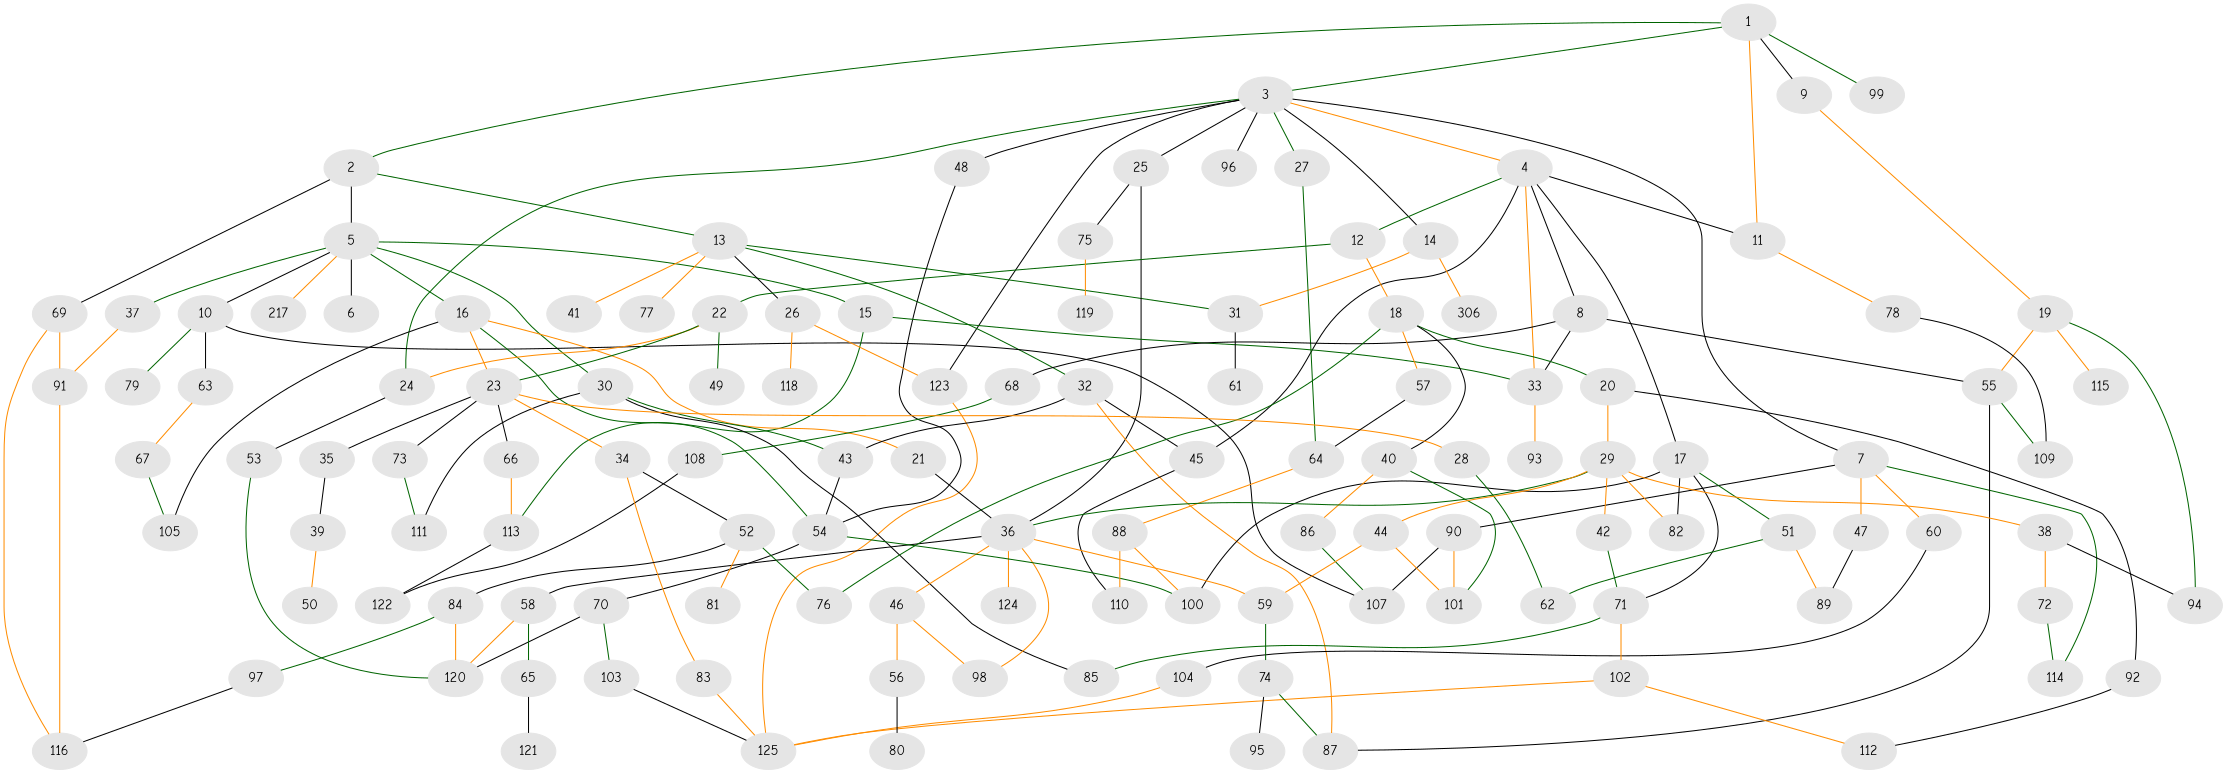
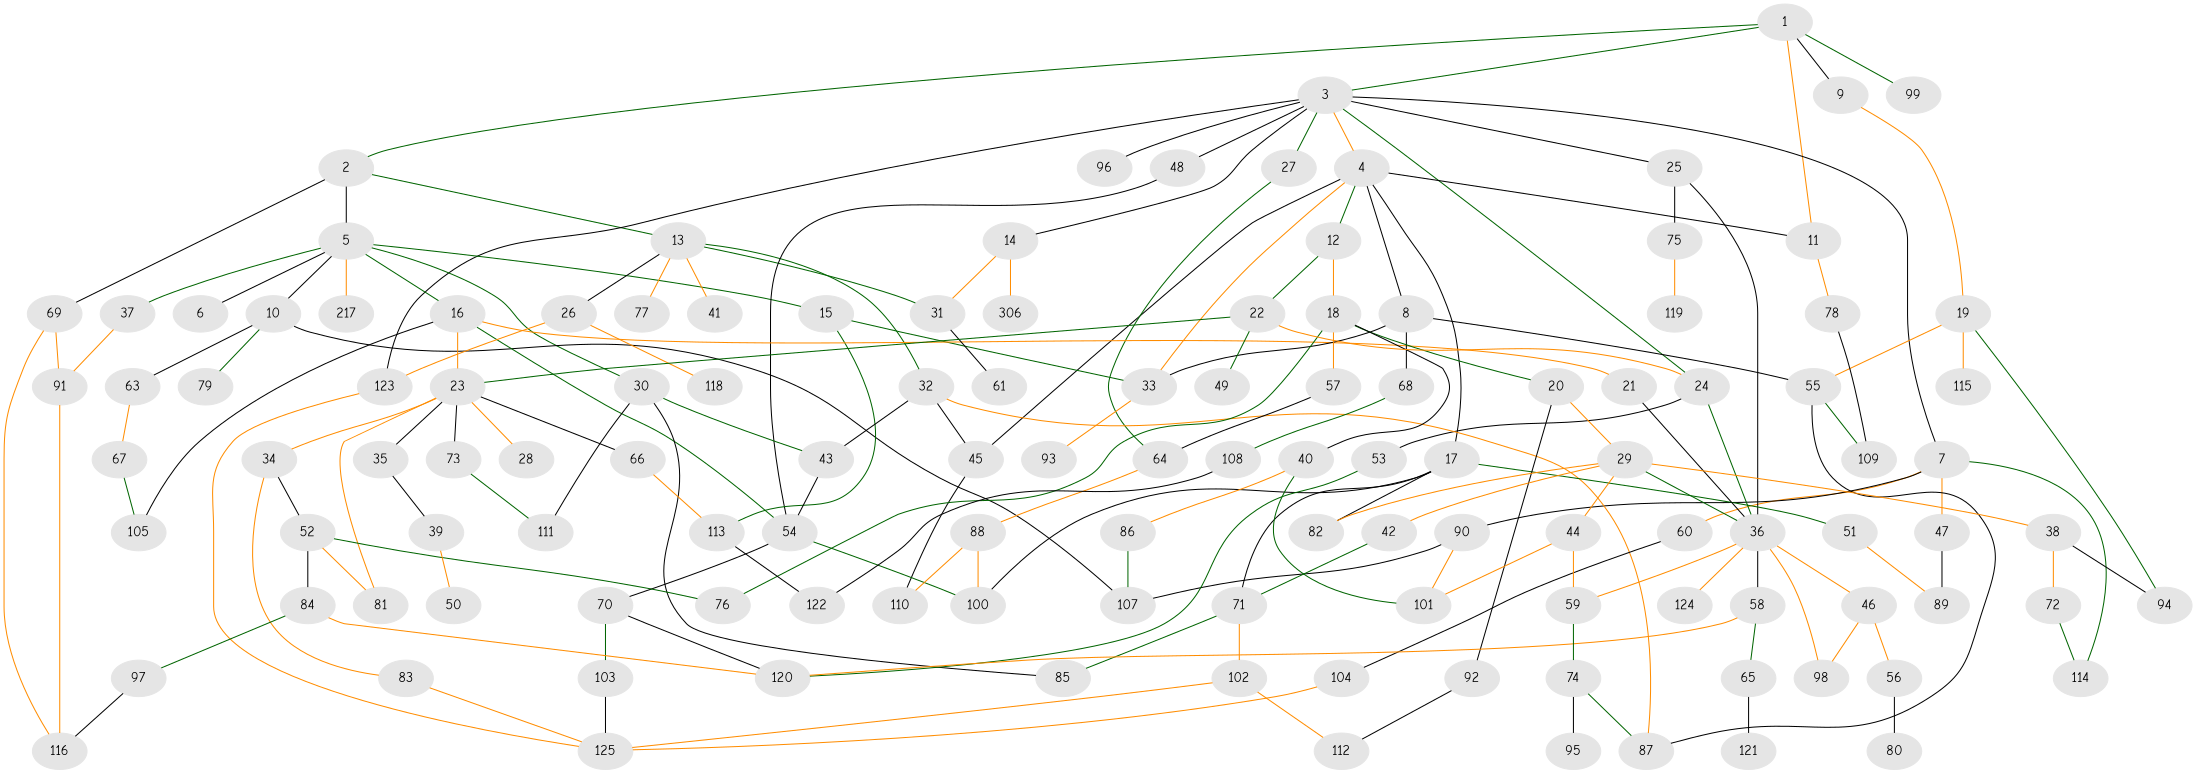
edge "24" -- "36": added
edge "23" -- "81": added
node "62": removed
